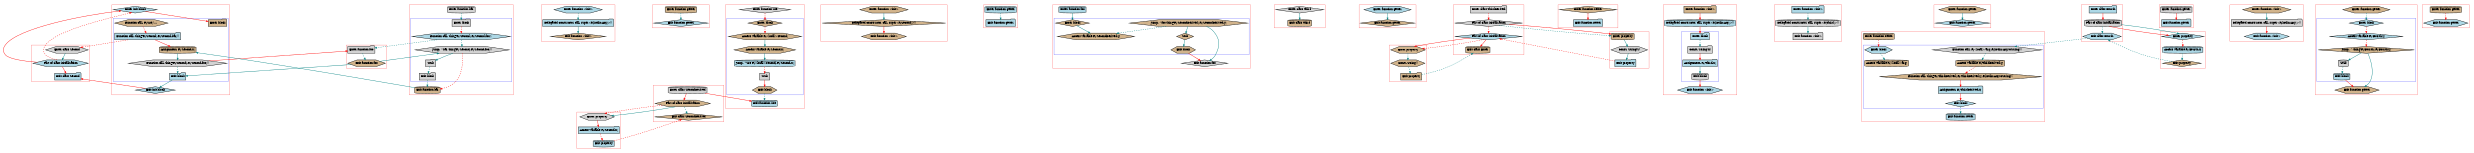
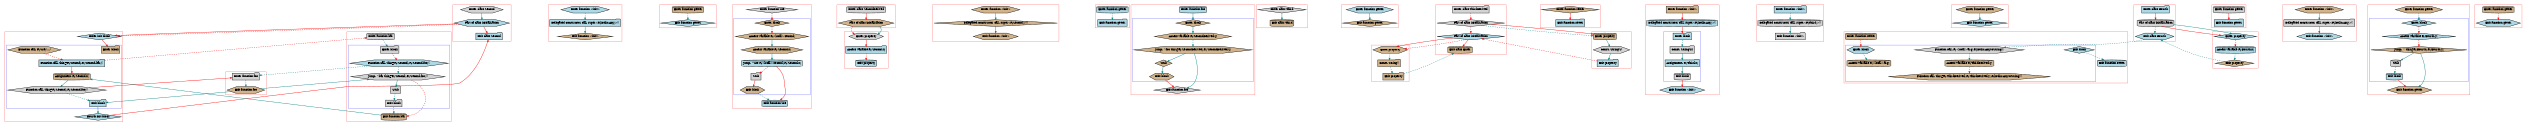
edge "Jump: ^foo this@R|/SecondDerived|.R|/SecondDerived.y|" -> "Access variable R|/SecondDerived.y|": reversed
edge "Function call: this@R|/Second|.R|/Second.bar|()" -> "Enter class Second": now "Function call: this@R|/Second|.R|/Second.bar|()" -> "Enter function bar"
edge "Const: String(X)" -> "Assignment: R|/Third.x|": color red -> teal
node "Const: String()": shape hexagon -> folder
node "Exit init block": label "Exit init block" -> "Fourth init block"
node "Assignment: F|/ThirdDerived.x|": removed
edge "Enter class SecondDerived" -> "Exit function use": now "Jump: ^use R|<local>/second|.R|/Second.x|" -> "Exit function use"
node "Exit class SecondDerived": removed
